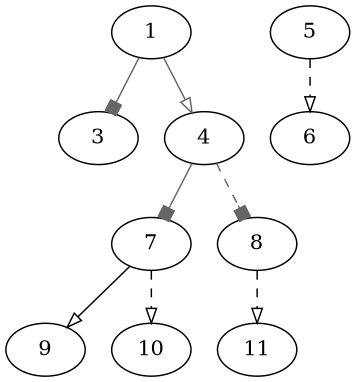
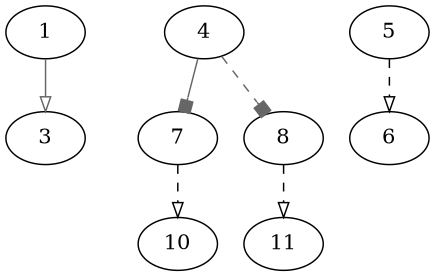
edge "1" -> "3": arrowhead box -> onormal
edge "1" -> "4": removed
node "9": removed
